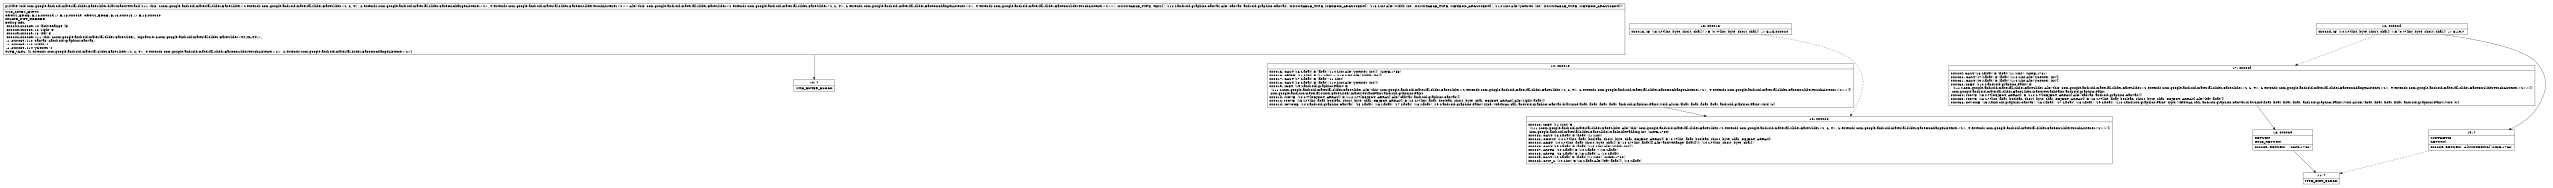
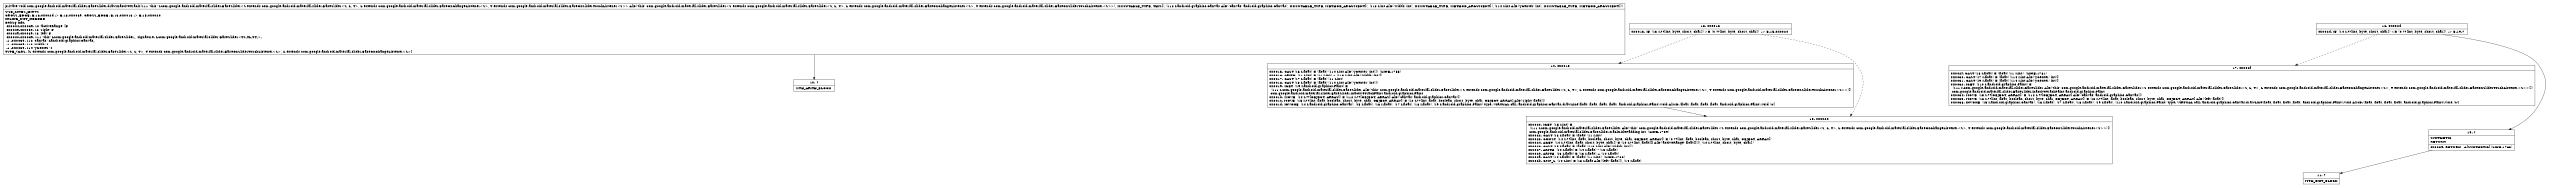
edge "13: 0x0013" -> "14: 0x0015": added
node "10: ?": text "MTH_ENTER_BLOCK" -> "MTH_ARITH_BLOCK"
node "15: 0x0020": text "0x0020: IGET  (r1 I:int) =" -> "0x0020: IGET  (r5 I:int) ="
node "18: 0x0039": removed
edge "19: ?" -> "11: ?": style dashed -> solid
